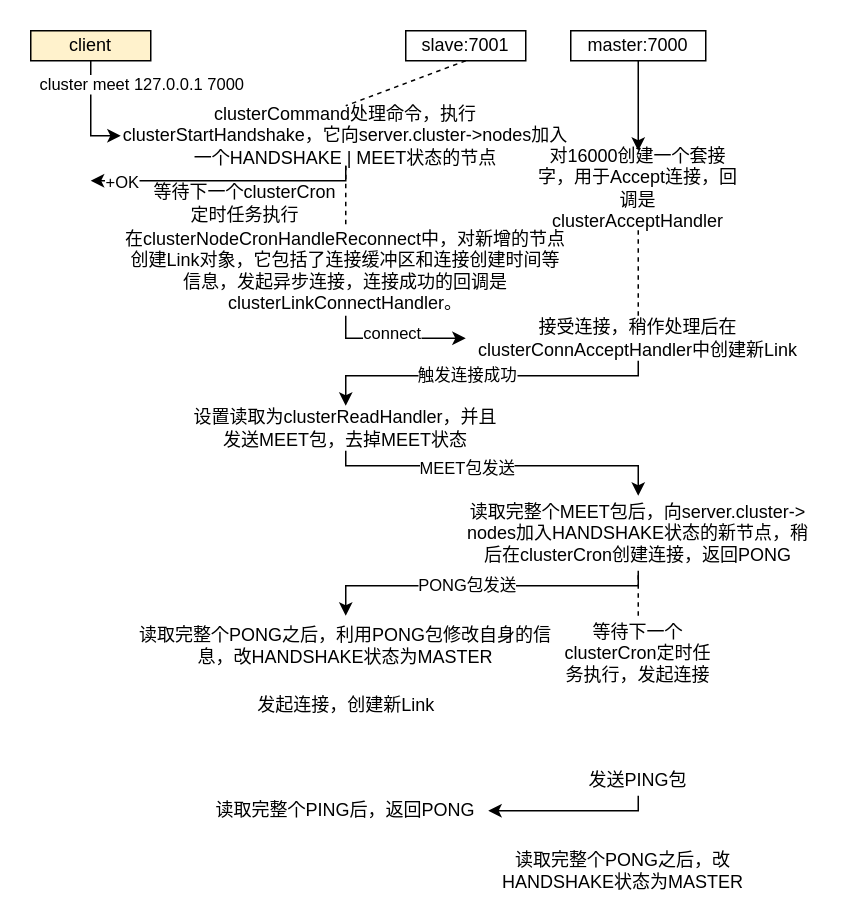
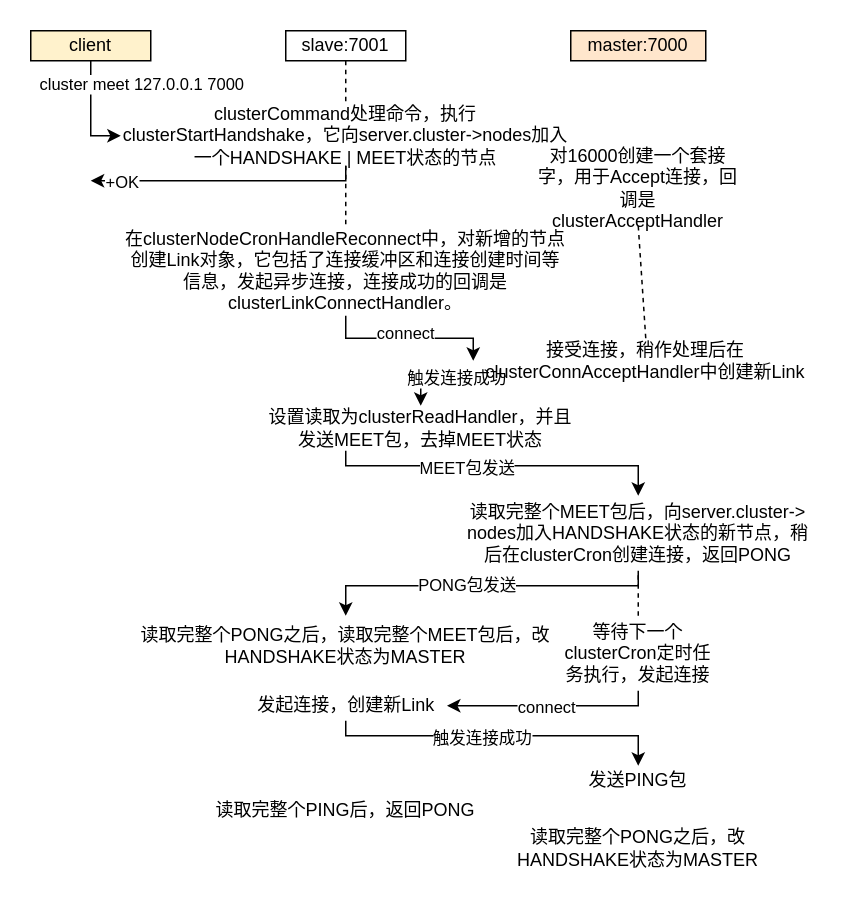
node "slave:7001": moved (466, 46) -> (346, 46)
node "master:7000": fillcolor #ffffff -> #ffe6cc
edge "master:7000" -> "对16000创建一个套接字，用于Accept连接，回调是clusterAcceptHandler": removed
node "等待下一个clusterCron定时任务执行": removed
node "接受连接，稍作处理后在clusterConnAcceptHandler中创建新Link": moved (638, 338) -> (646, 361)
node "设置读取为clusterReadHandler，并且发送MEET包，去掉MEET状态": moved (346, 428) -> (421, 428)
node "读取完整个PONG之后，利用PONG包修改自身的信息，改HANDSHAKE状态为MASTER": label "读取完整个PONG之后，利用PONG包修改自身的信息，改HANDSHAKE状态为MASTER" -> "读取完整个PONG之后，读取完整个MEET包后，改HANDSHAKE状态为MASTER"
edge "等待下一个clusterCron定时任务执行，发起连接" -> "发起连接，创建新Link": added, label "connect"
edge "发起连接，创建新Link" -> "发送PING包": added, label "触发连接成功"
edge "发送PING包" -> "读取完整个PING后，返回PONG": removed
node "读取完整个PONG之后，改HANDSHAKE状态为MASTER": moved (623, 871) -> (638, 848)
